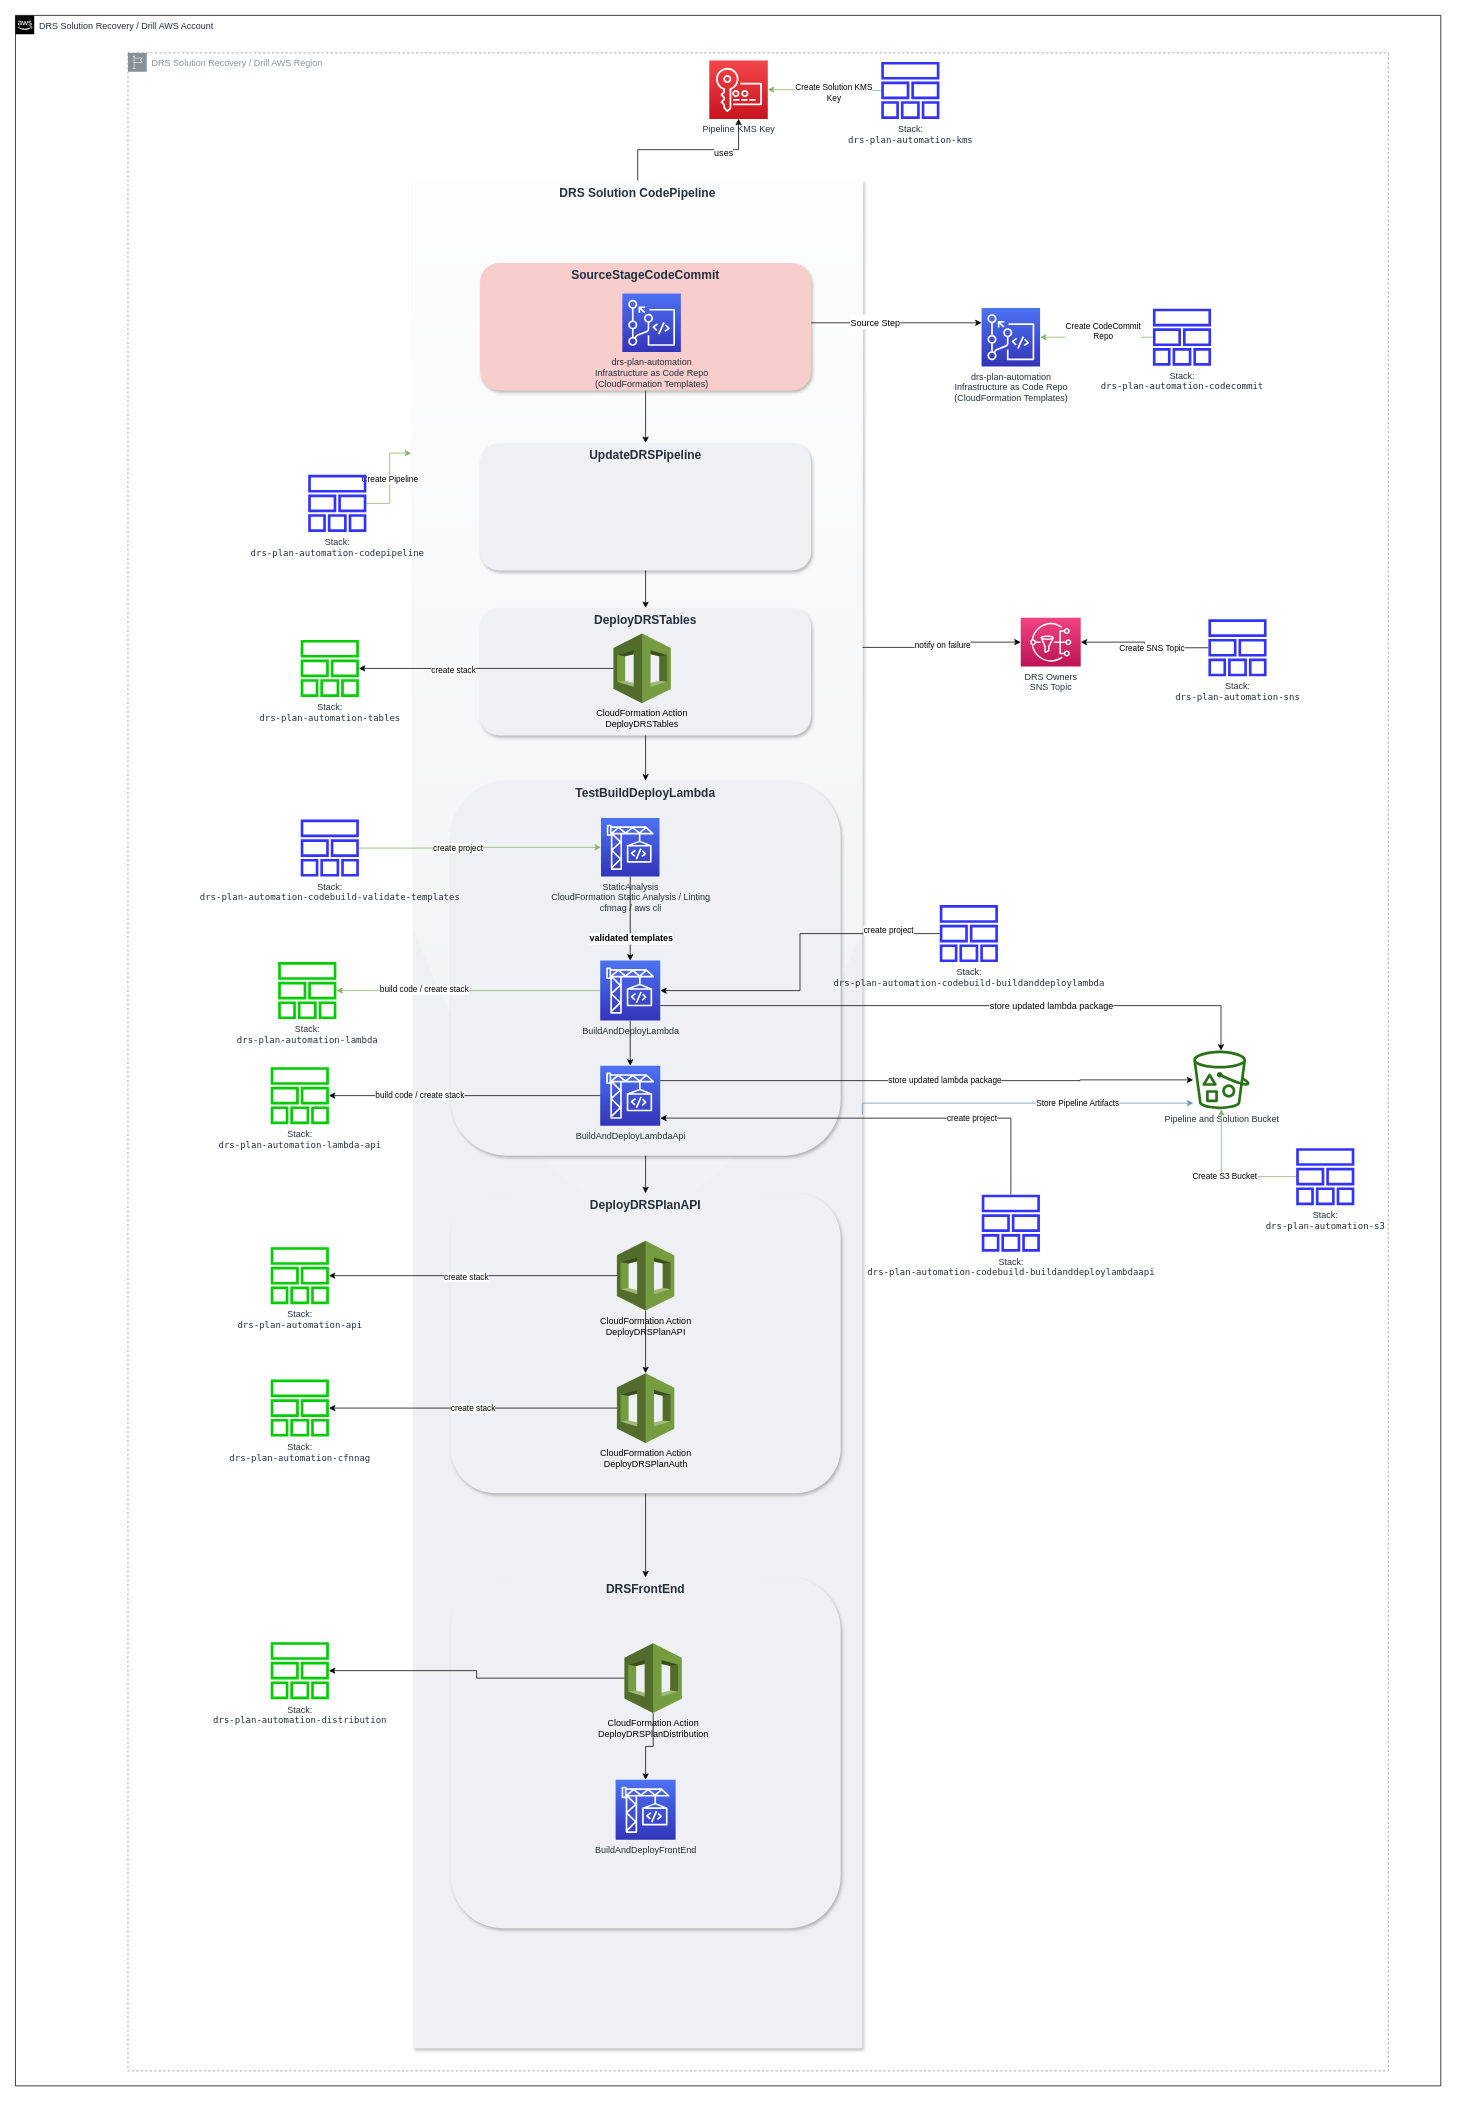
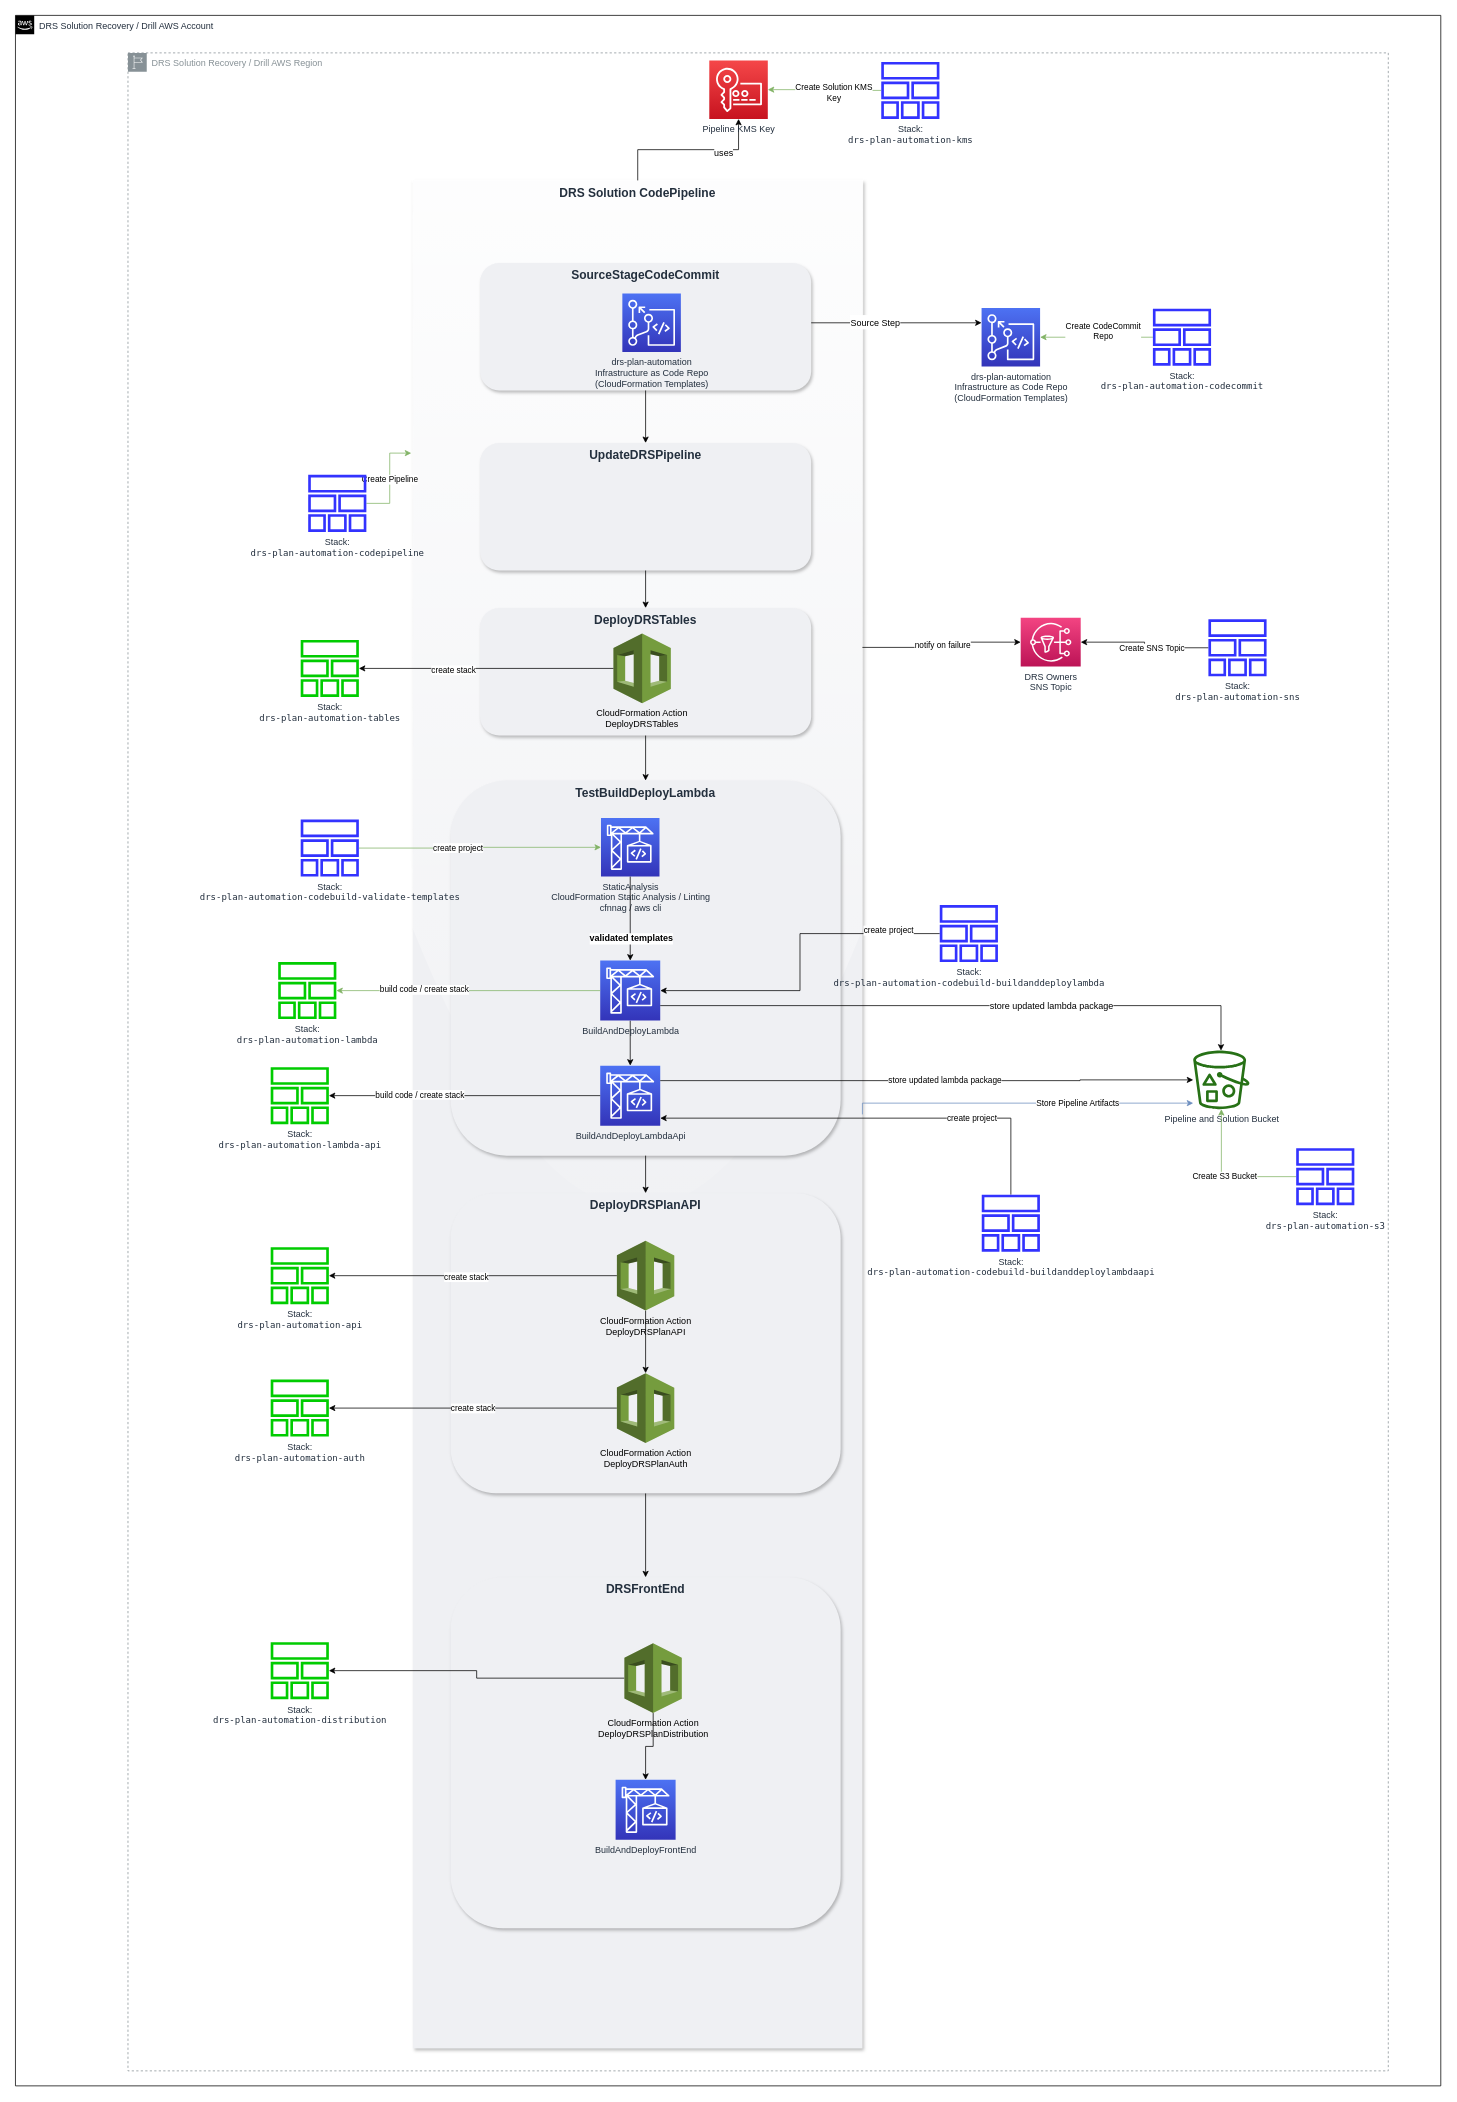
node "SourceStageCodeCommit": fillcolor #f8cecc -> #eff0f3
node "Stack: drs-plan-automation-cfnnag": label "Stack: drs-plan-automation-cfnnag" -> "Stack: drs-plan-automation-auth"
